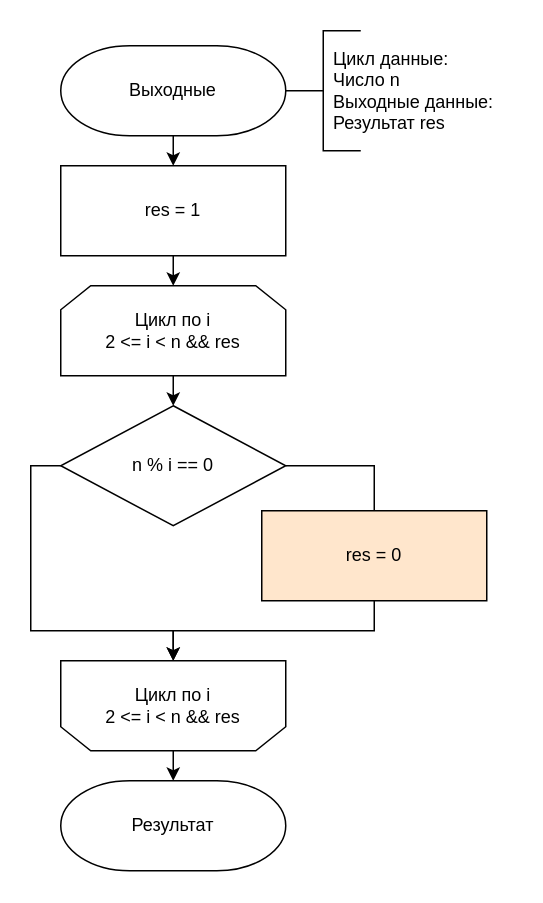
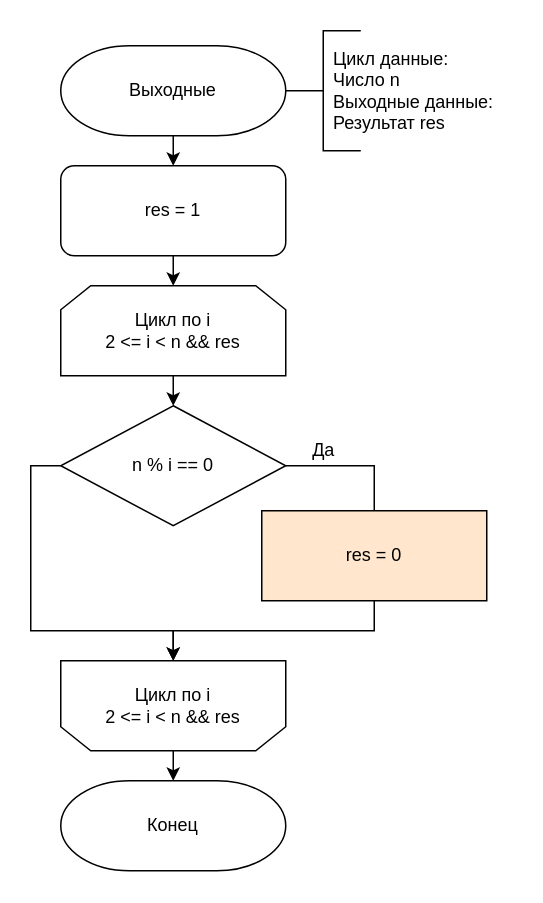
node "res = 1": shape rectangle -> rounded rectangle
node "Да": added
node "Результат": label "Результат" -> "Конец"
